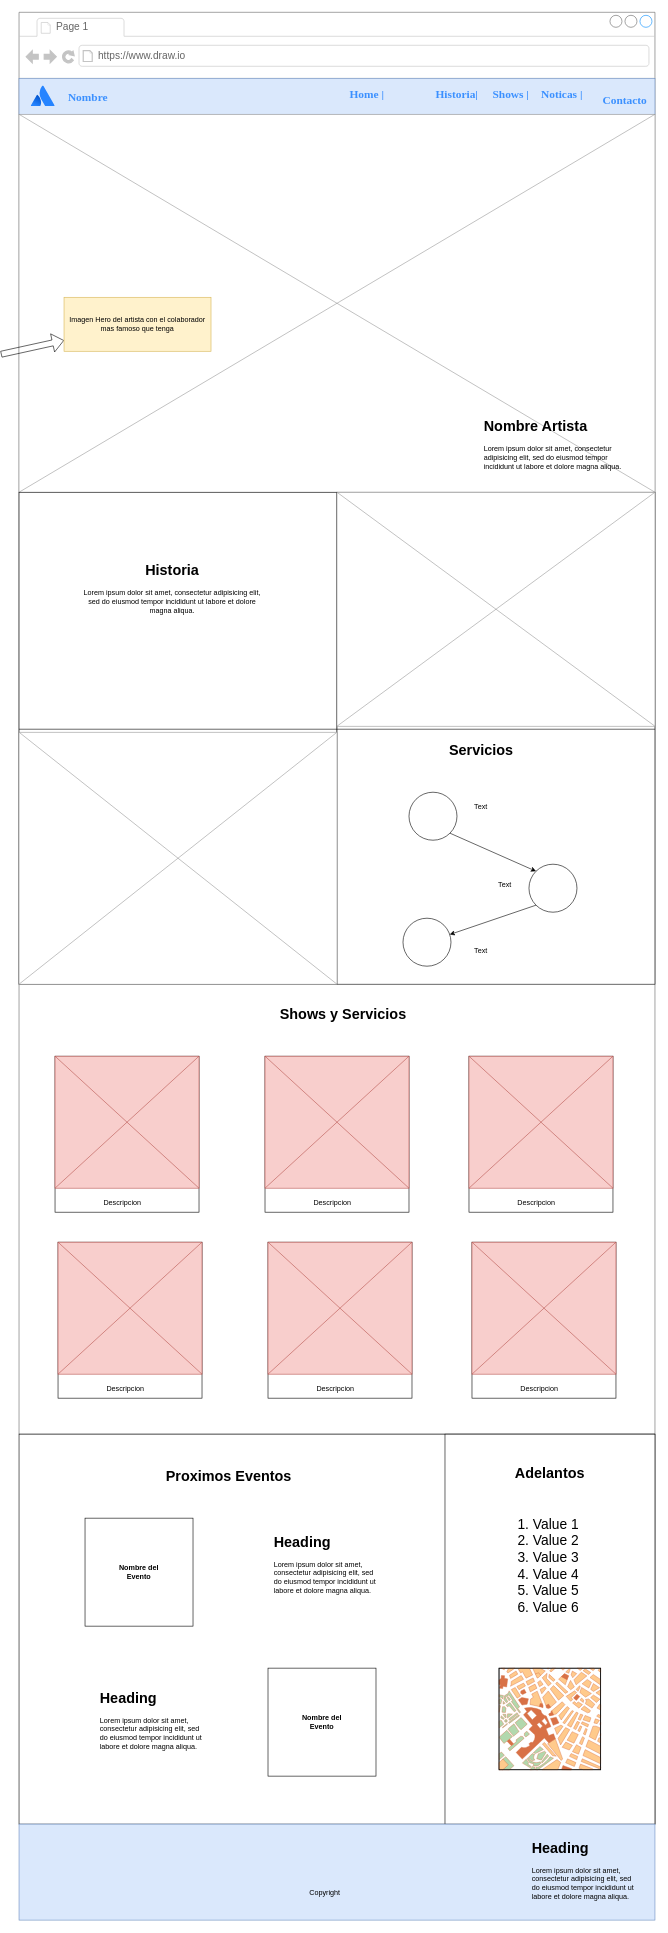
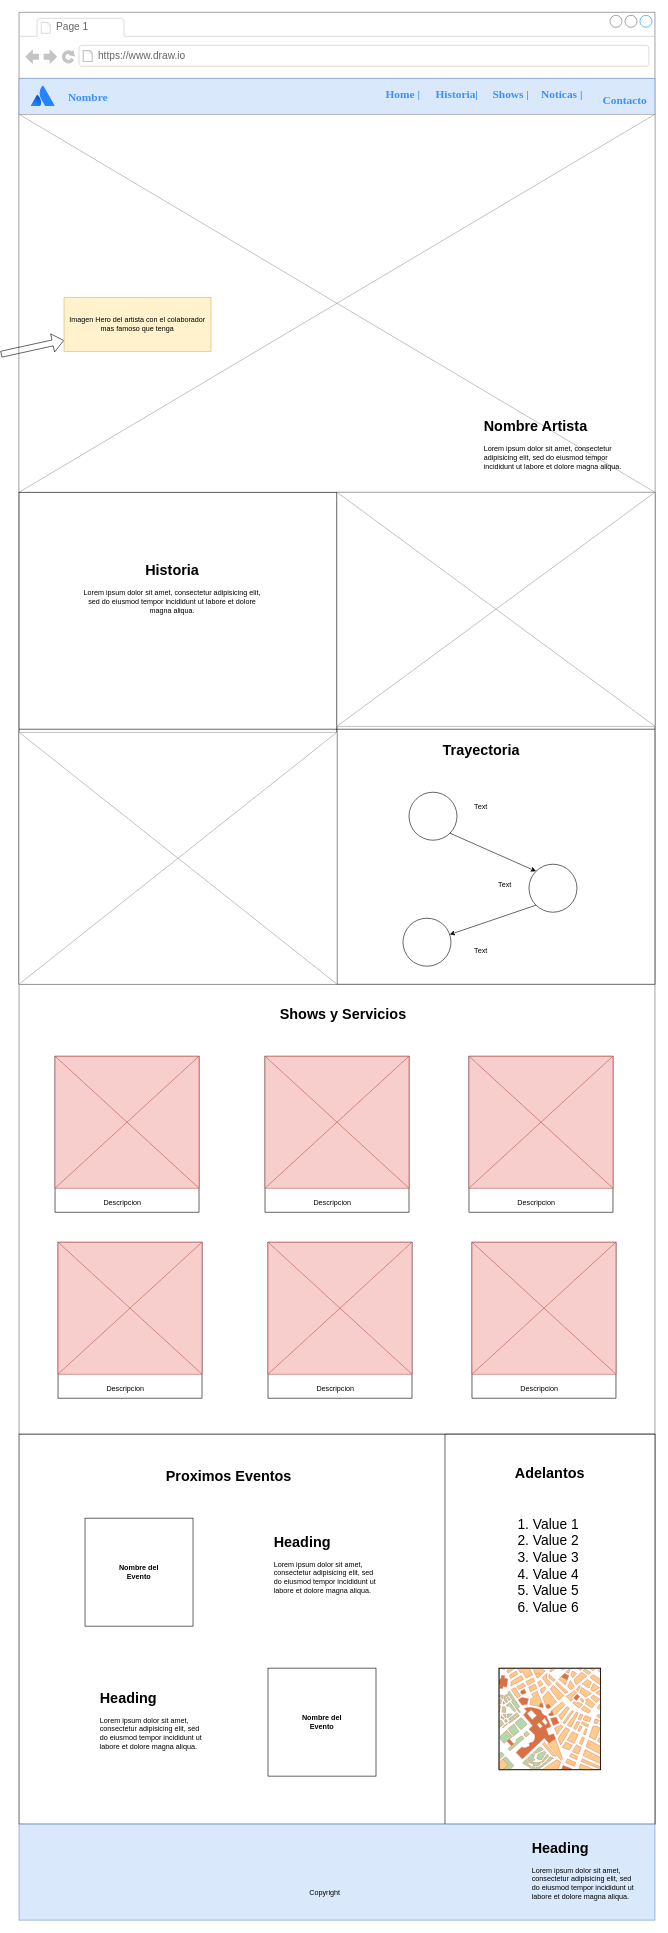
node "Home |": moved (367, 95) -> (403, 95)
node "Servicios": label "Servicios" -> "Trayectoria"
